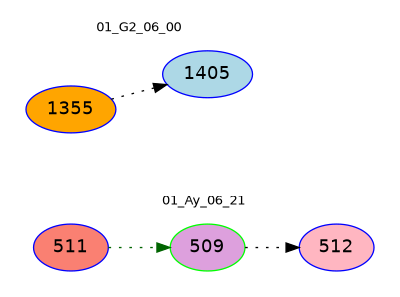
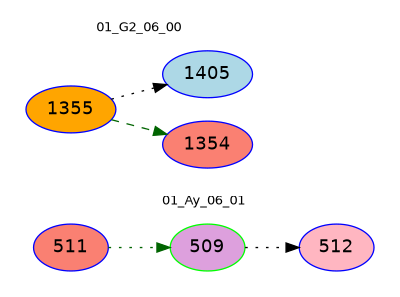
node "1354": added
cluster "01_Ay_06_21": label "01_Ay_06_21" -> "01_Ay_06_01"
